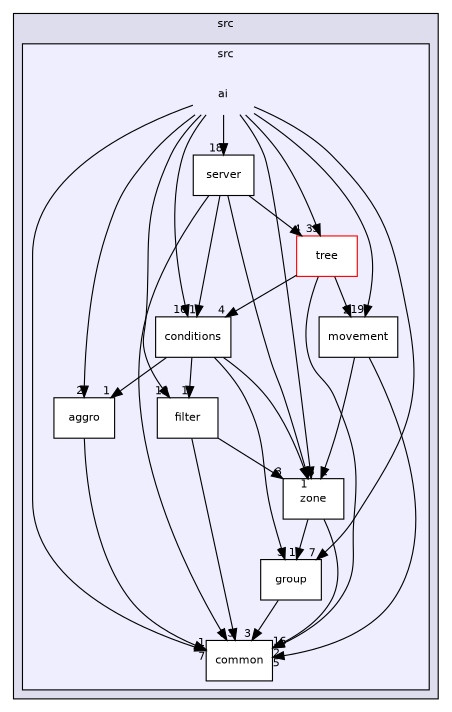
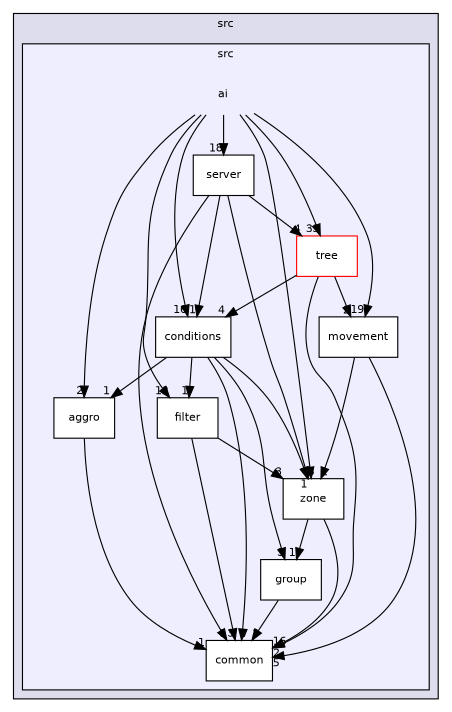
edge "ai" -> "group": removed
edge "ai" -> "common": now "conditions" -> "common"
